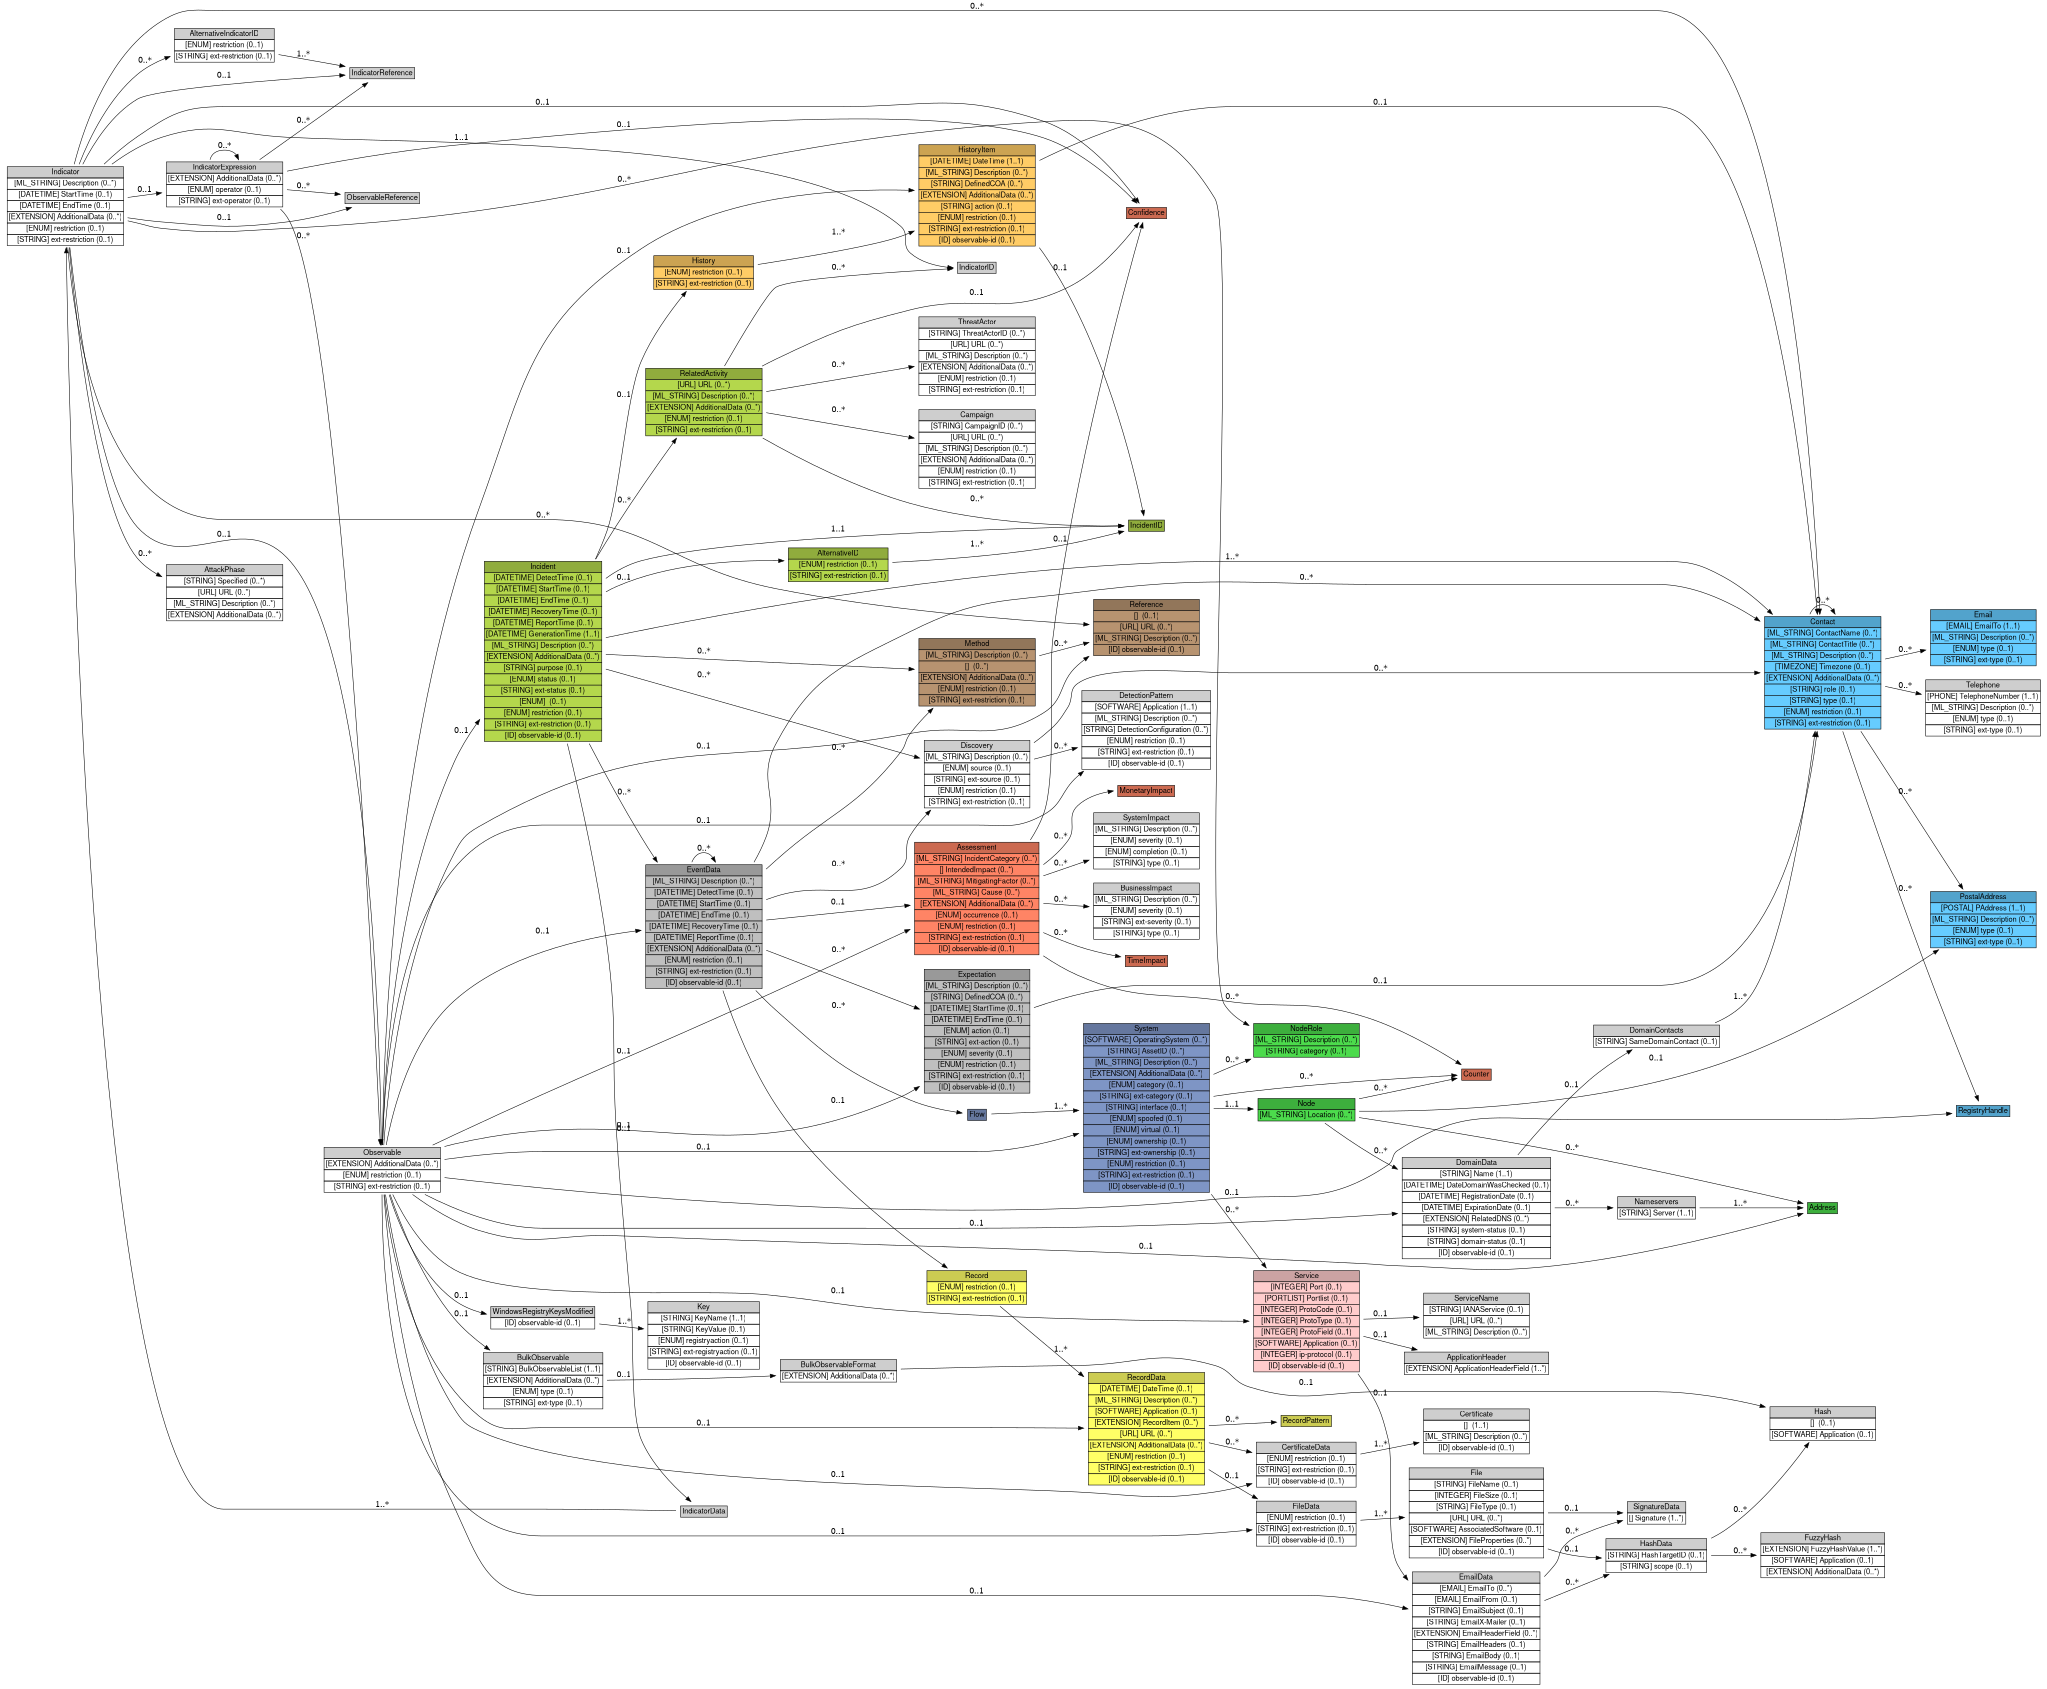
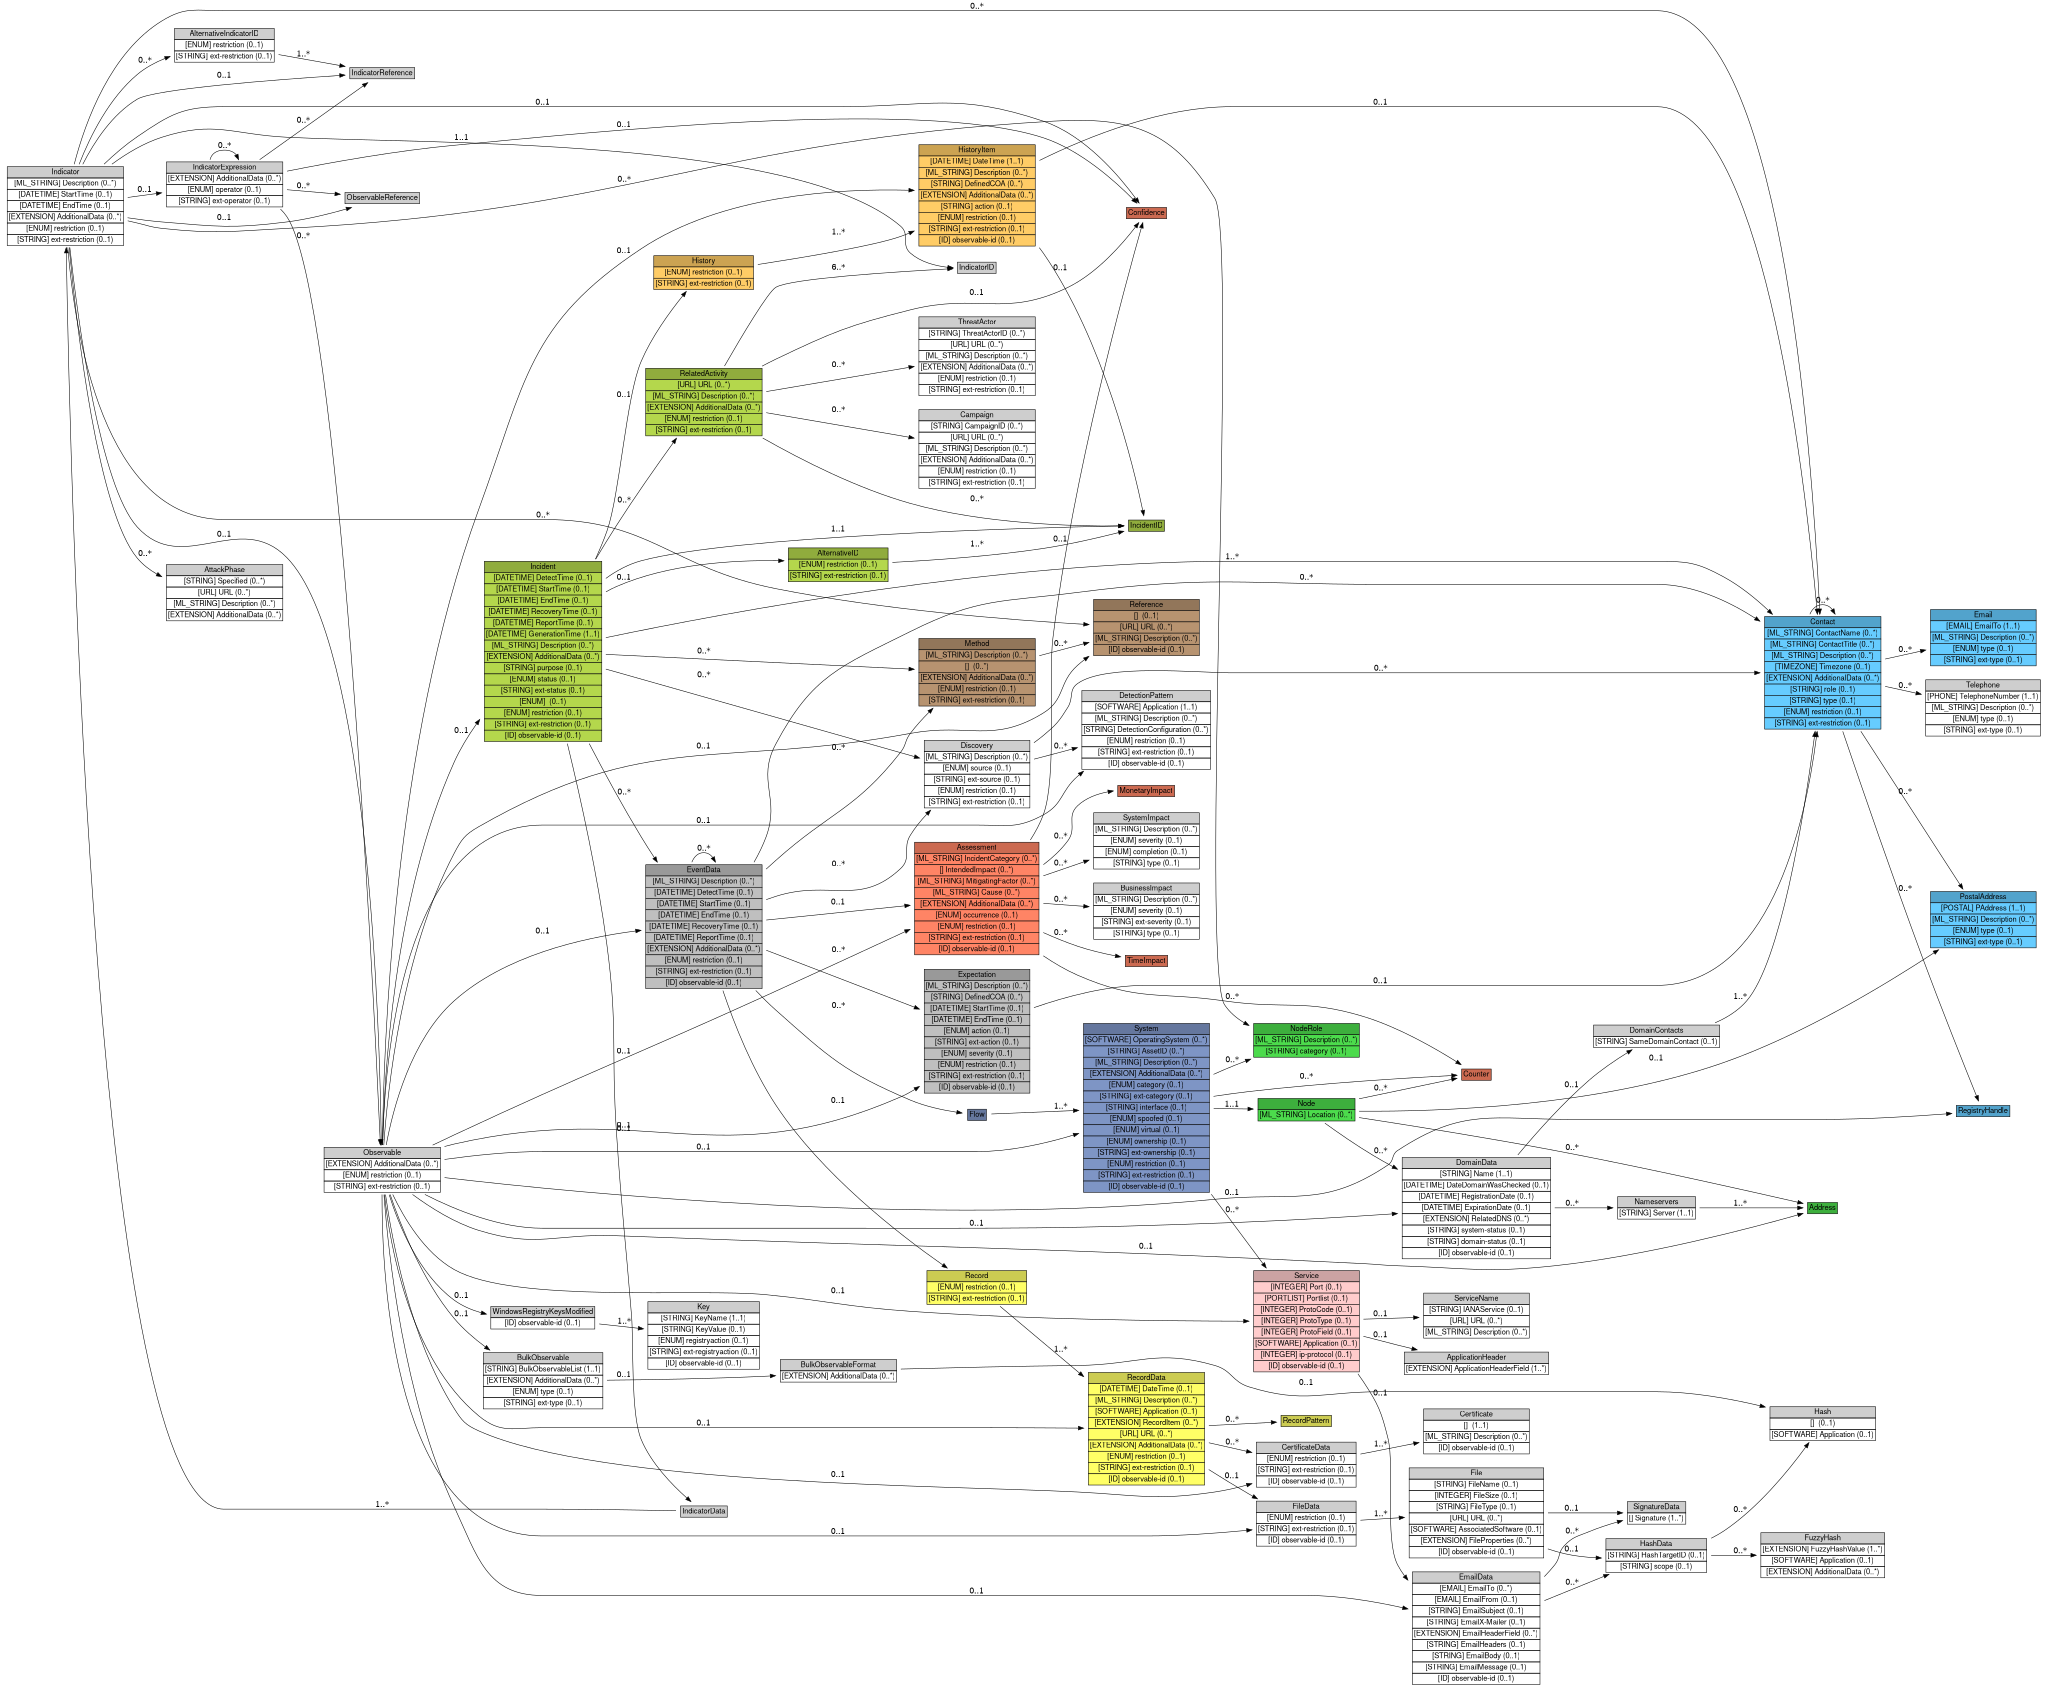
edge "RelatedActivity" -> "IndicatorID": label "0..*" -> "6..*"
